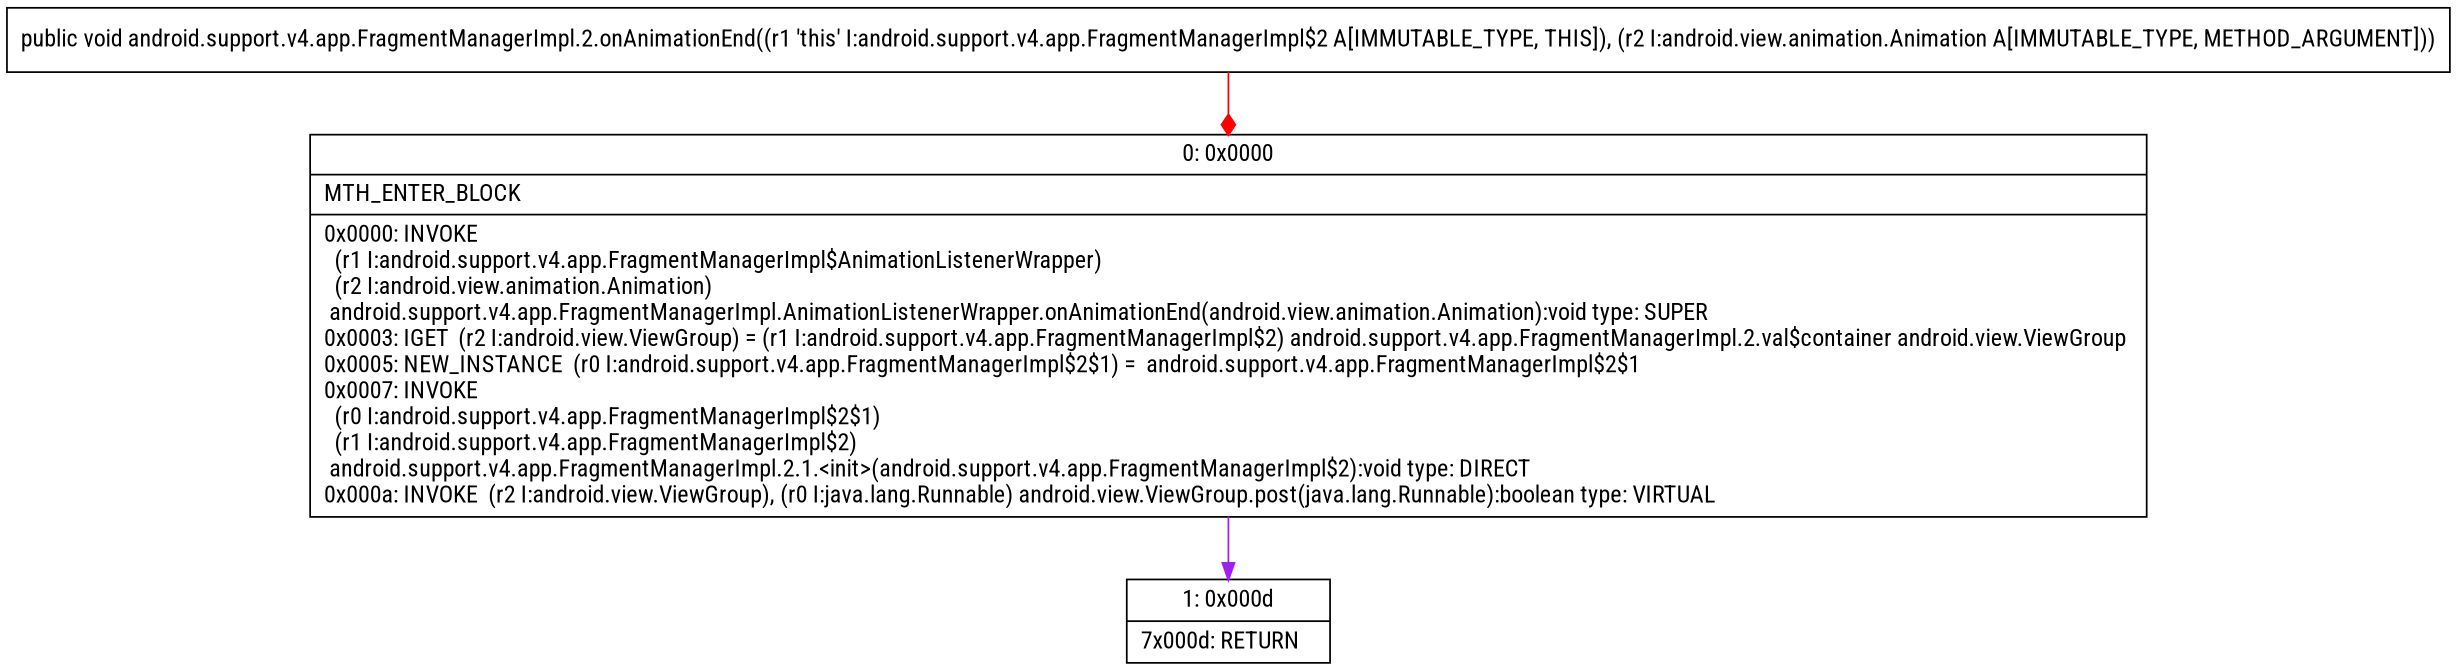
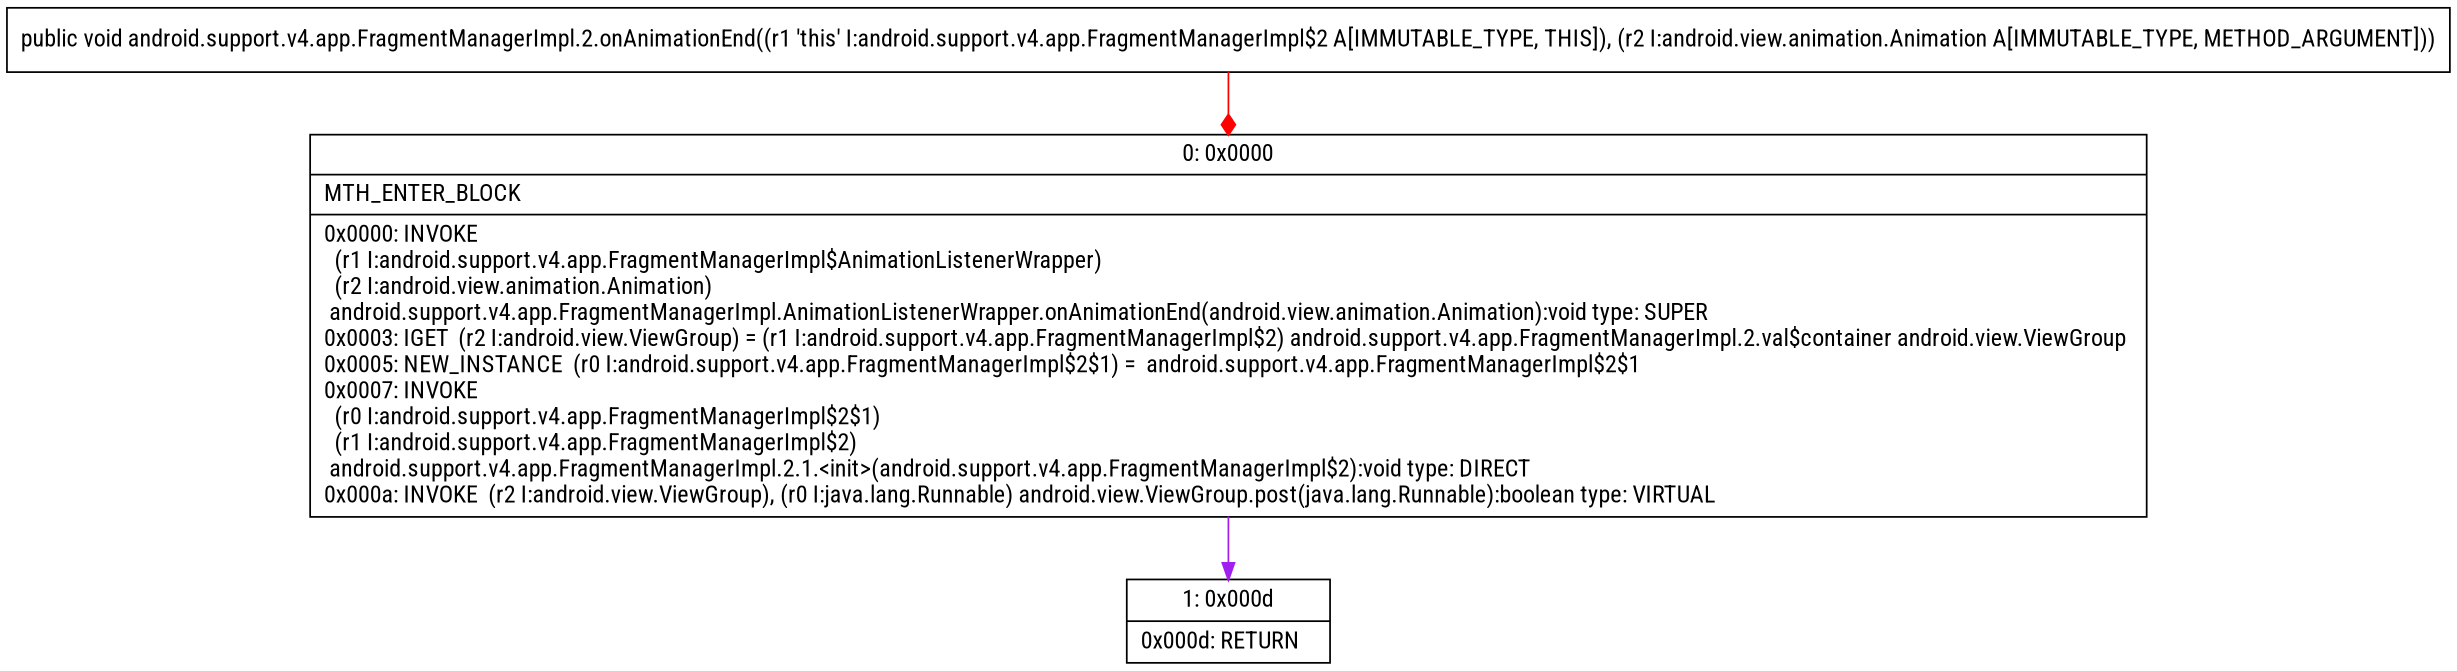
node "1: 0x000d": text "7x000d: RETURN" -> "0x000d: RETURN"
